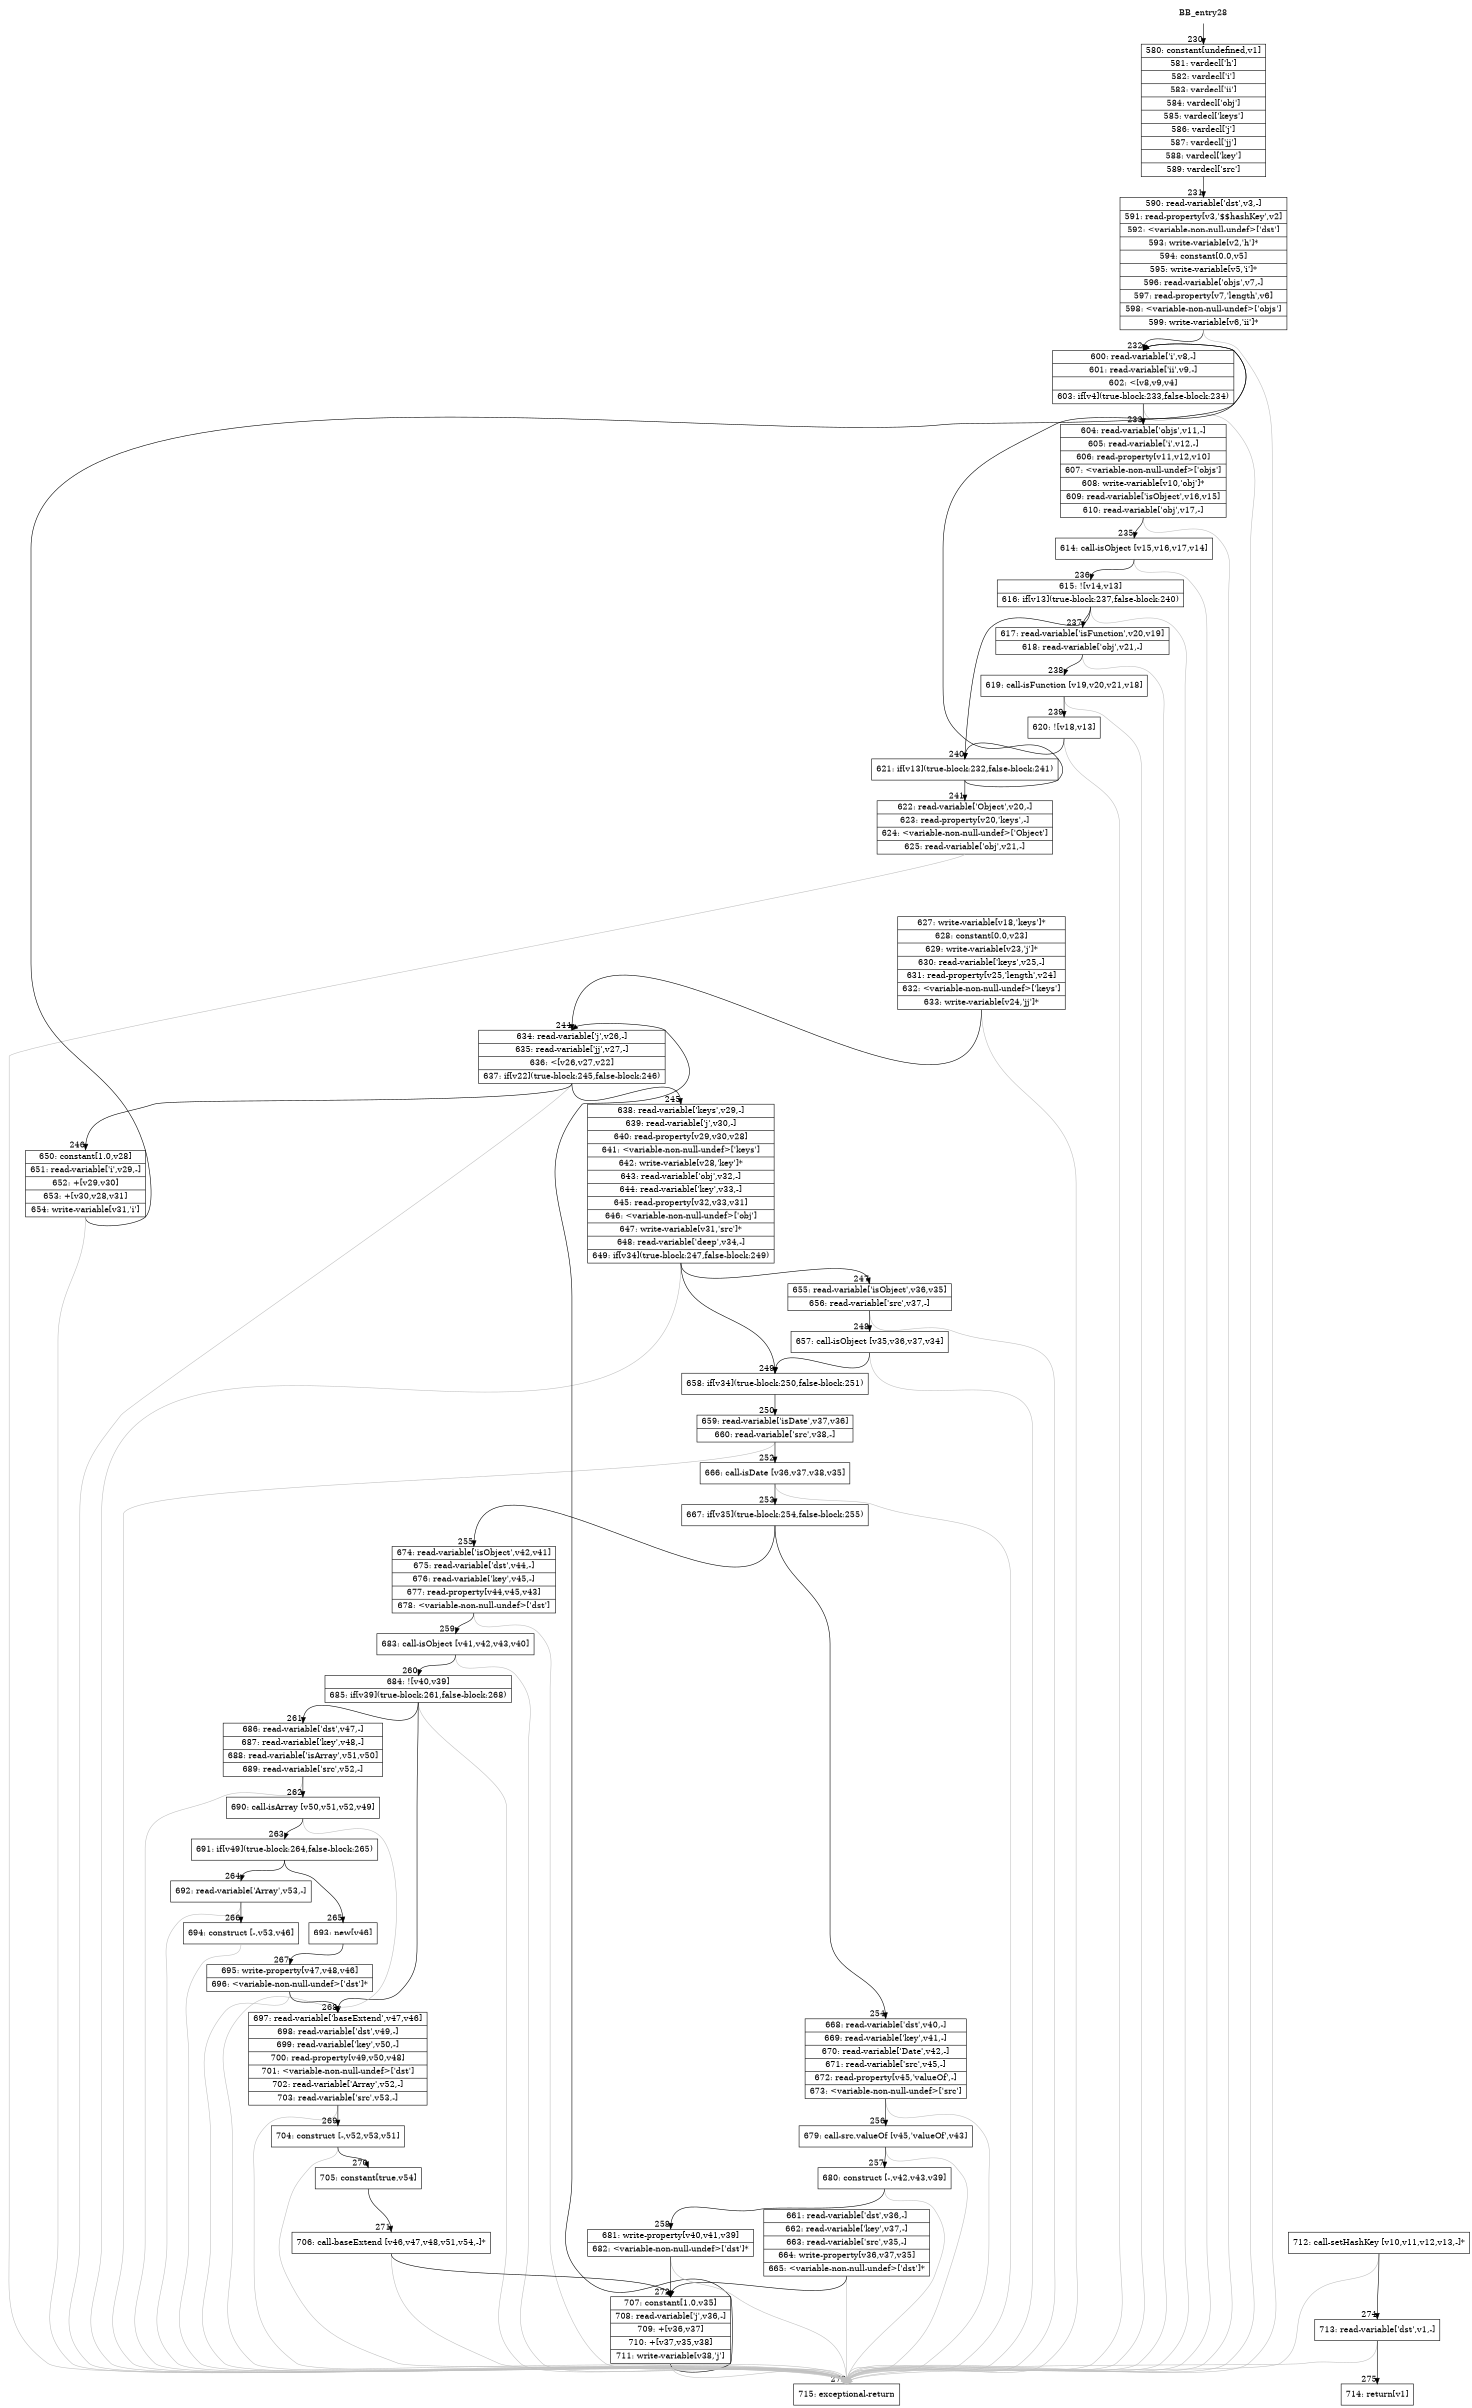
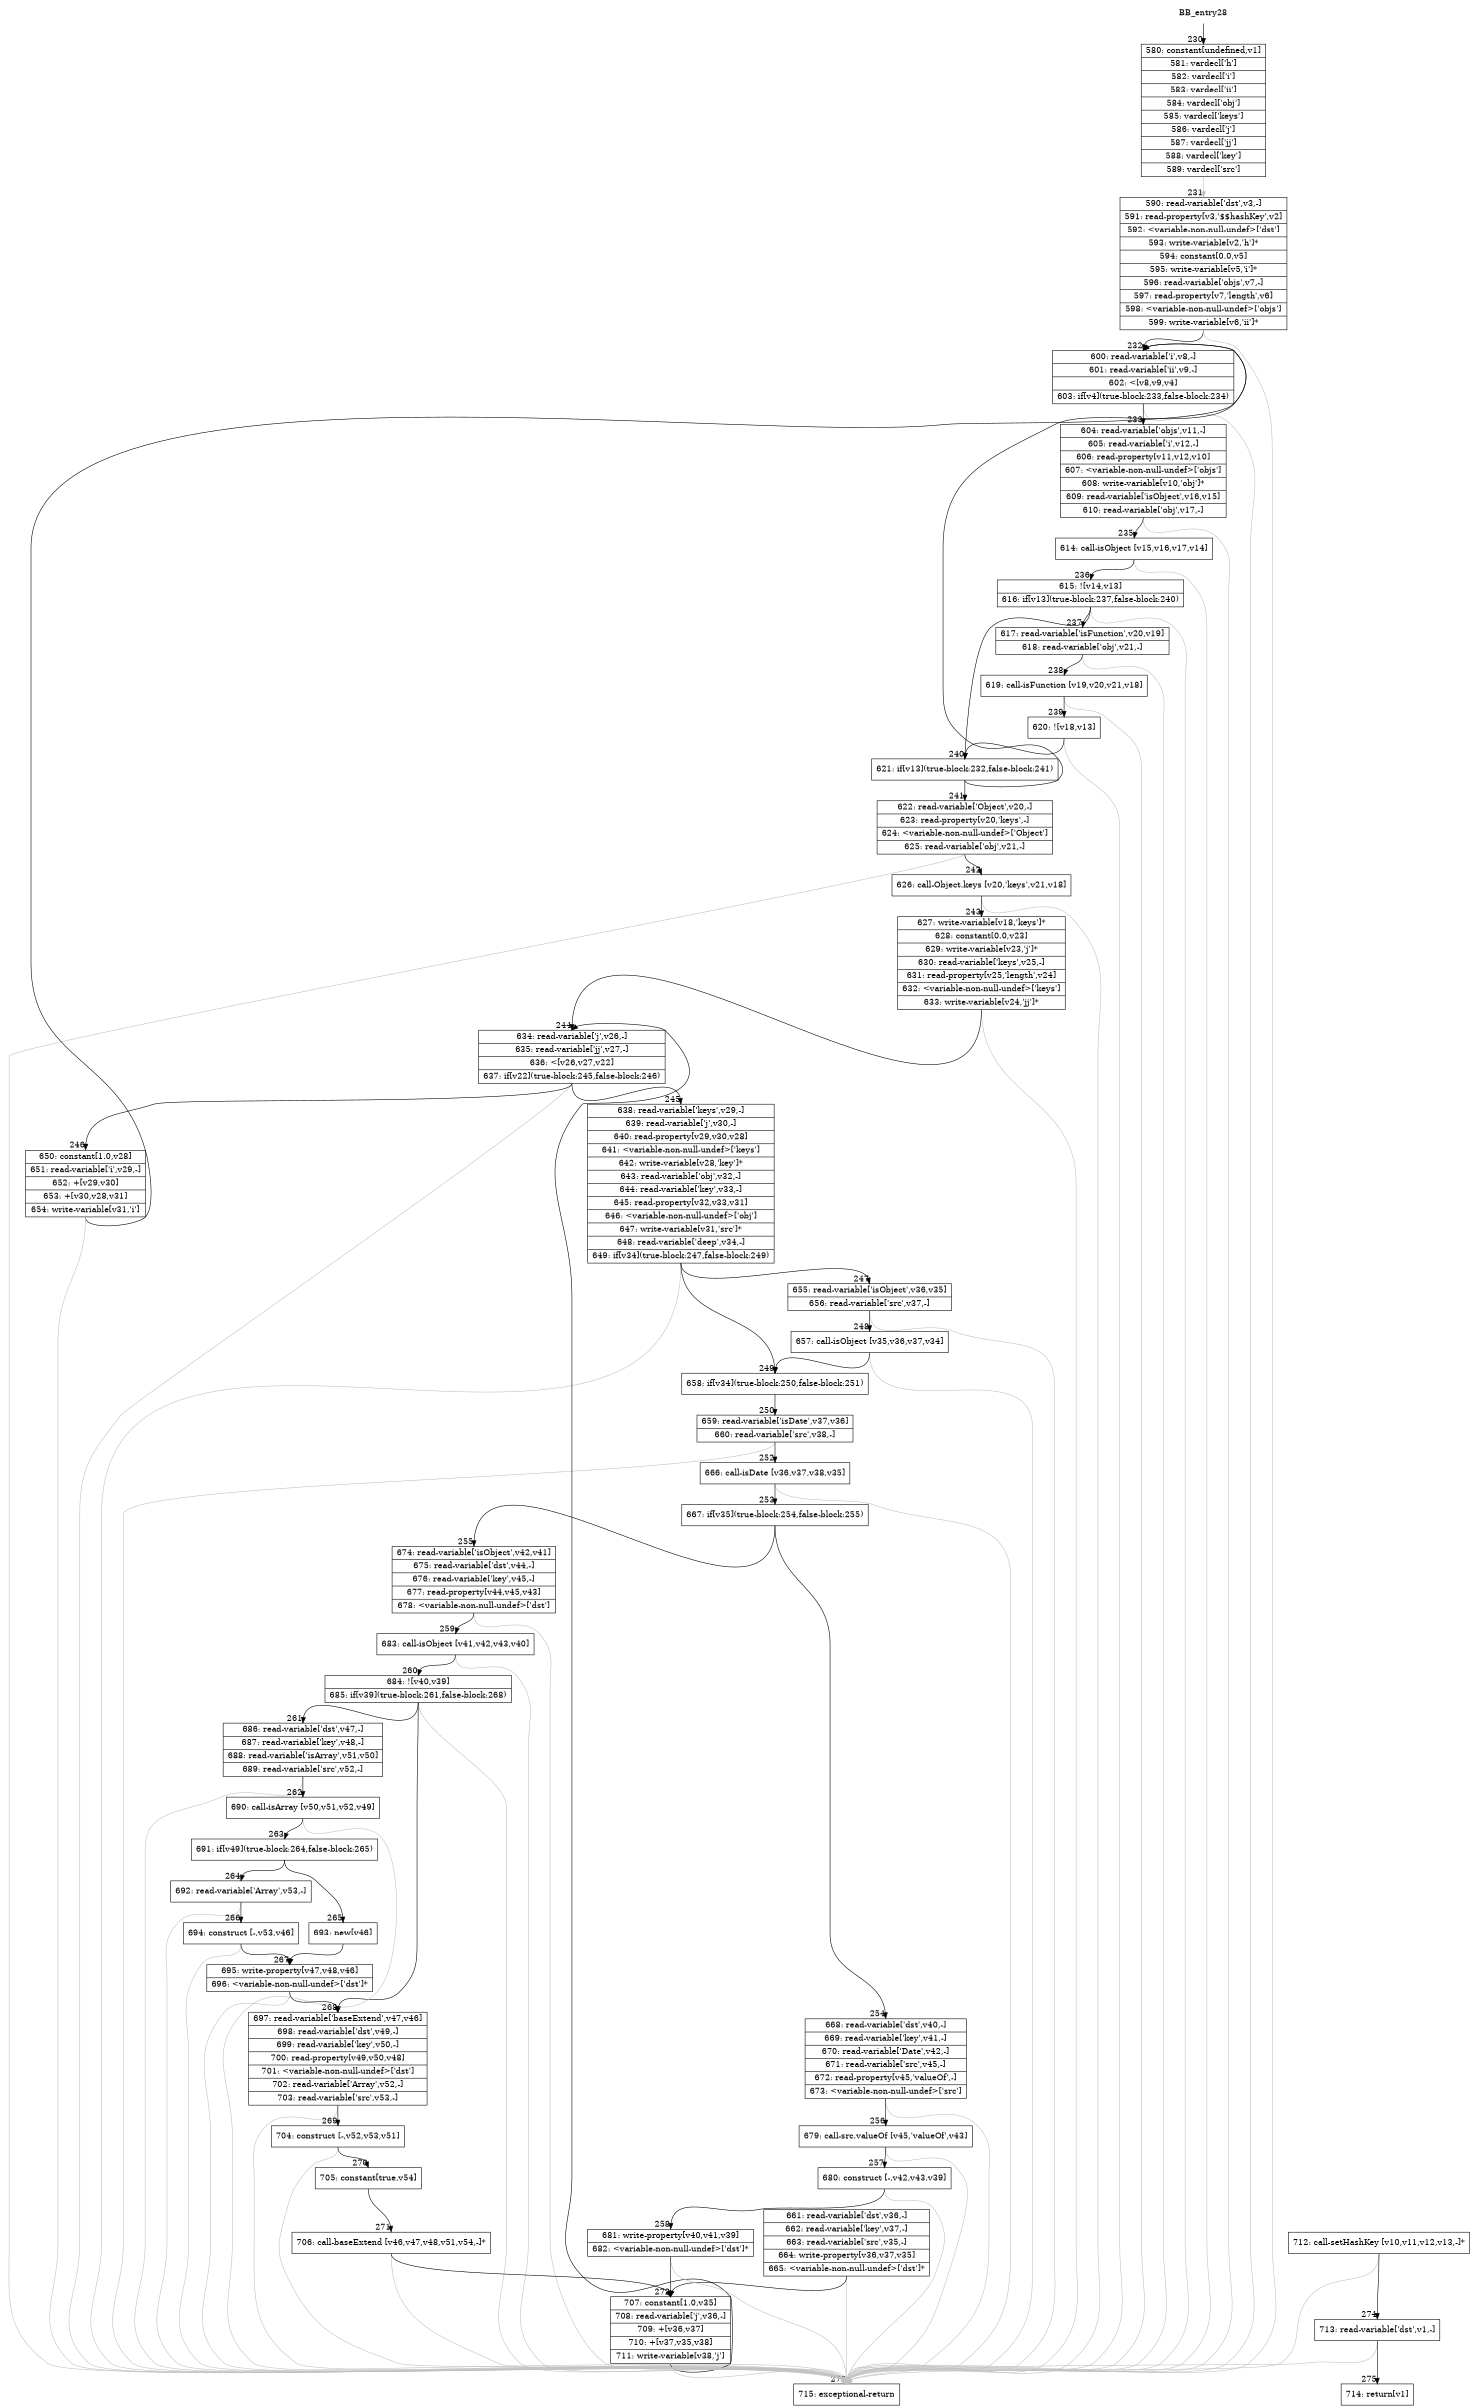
edge "580: constant[undefined,v1]" -> "590: read-variable['dst',v3,-]": color black -> gray
node "626: call-Object.keys [v20,'keys',v21,v18]": added
edge "694: construct [-,v53,v46]" -> "695: write-property[v47,v48,v46]": added
